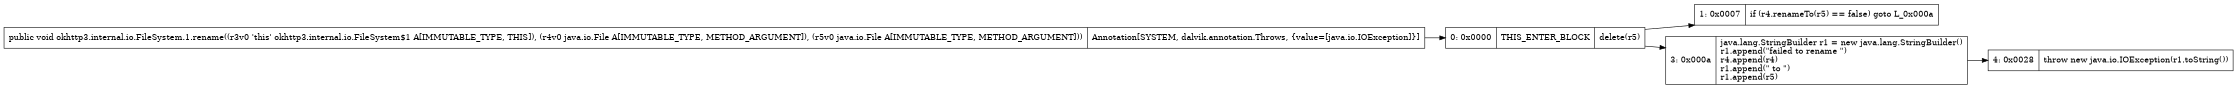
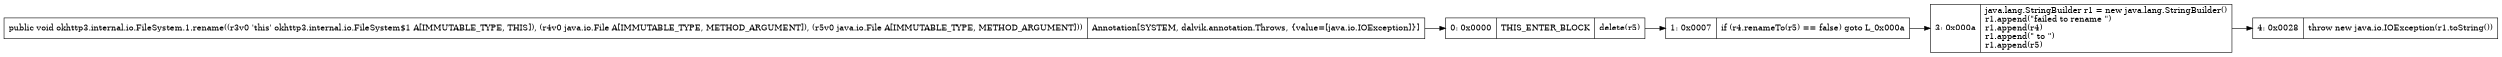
edge "0: 0x0000" -> "3: 0x000a": now "1: 0x0007" -> "3: 0x000a"
node "3: 0x000a": text "r4.append(r4)" -> "r1.append(r4)"
